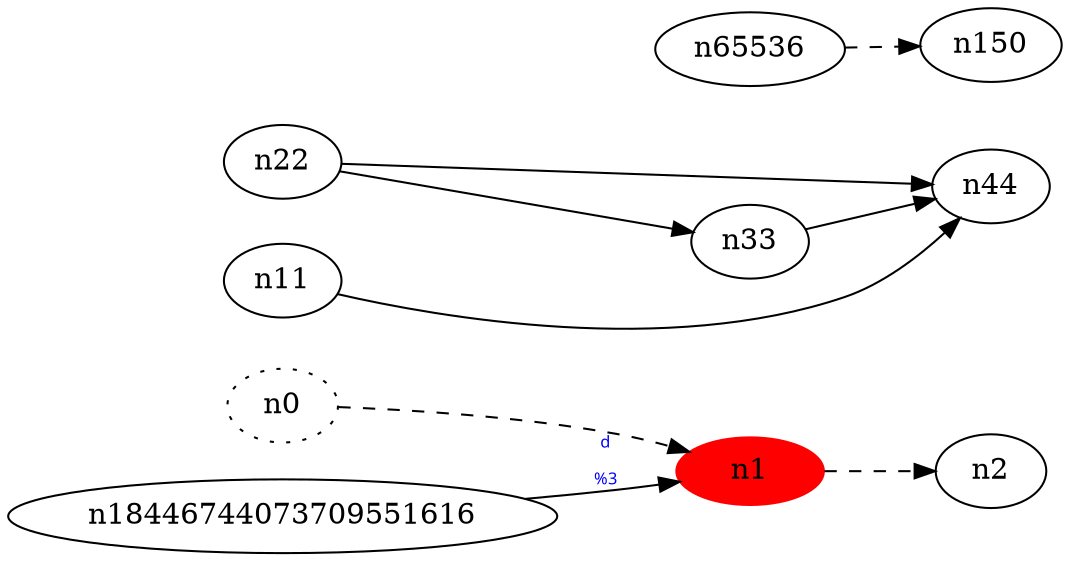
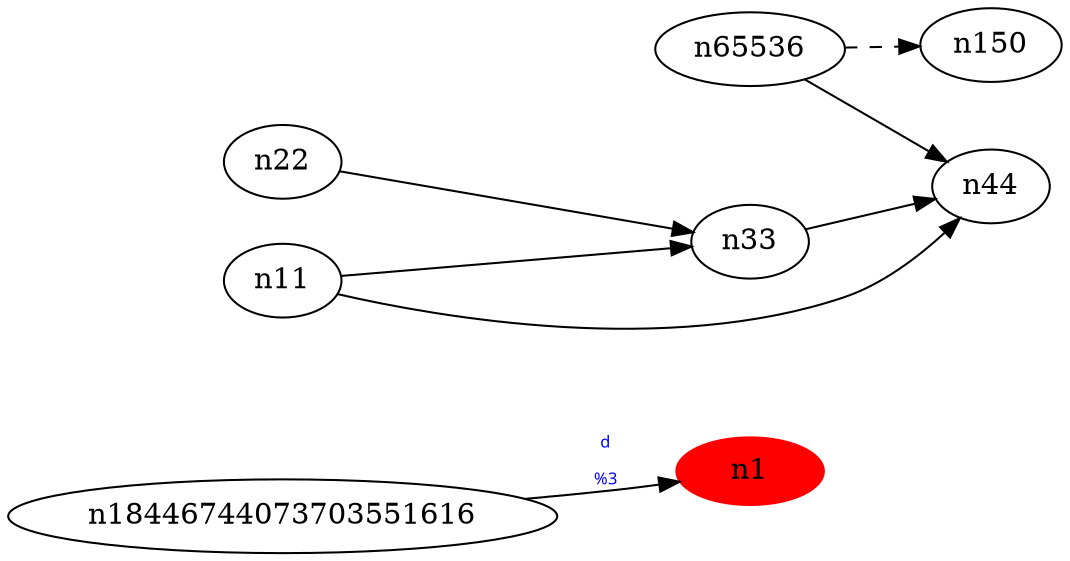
edge "n22" -> "n44": now "n65536" -> "n44"
edge "n11" -> "n33": added
node "n0": removed
node "n2": removed
node "n18446744073709551616": label "n18446744073709551616" -> "n18446744073703551616"
